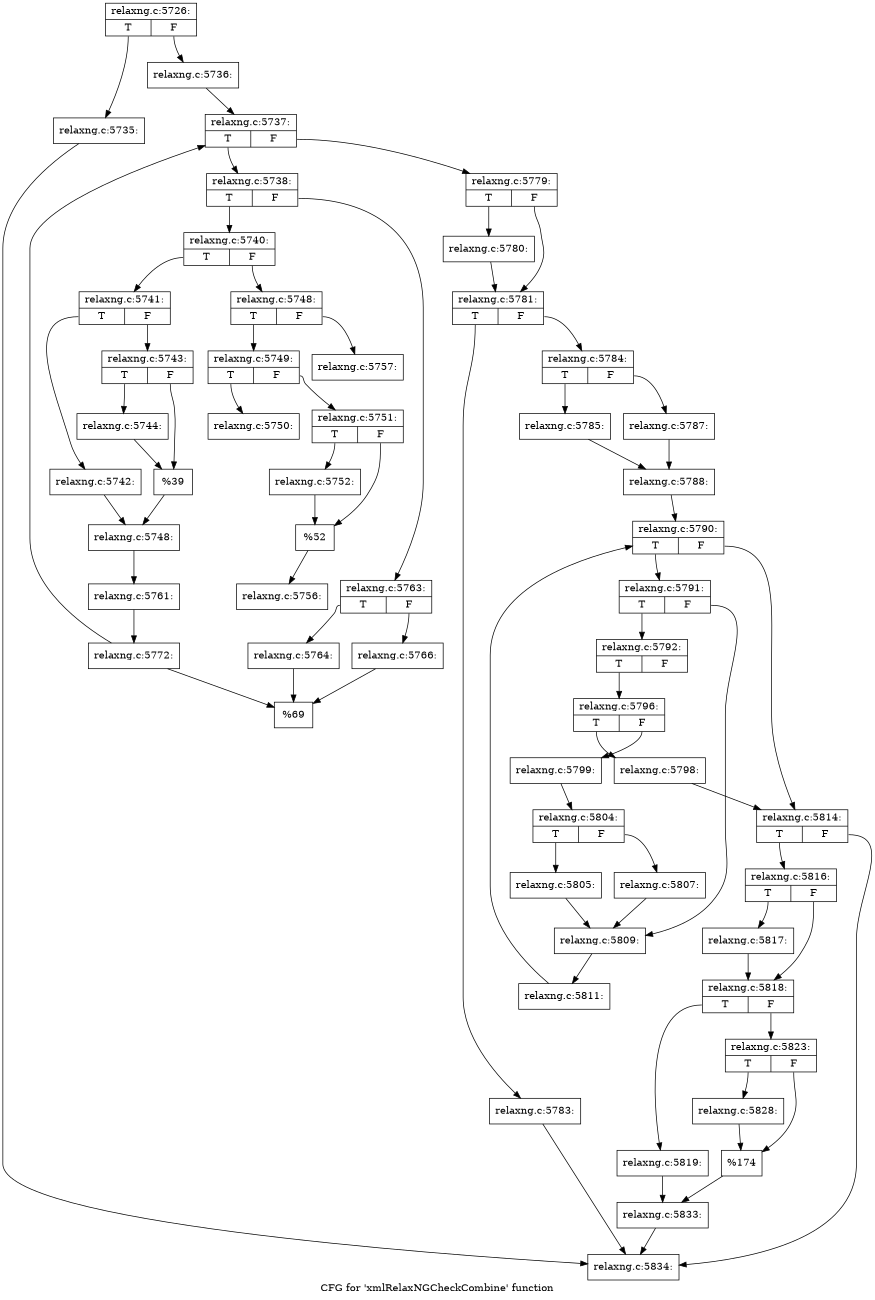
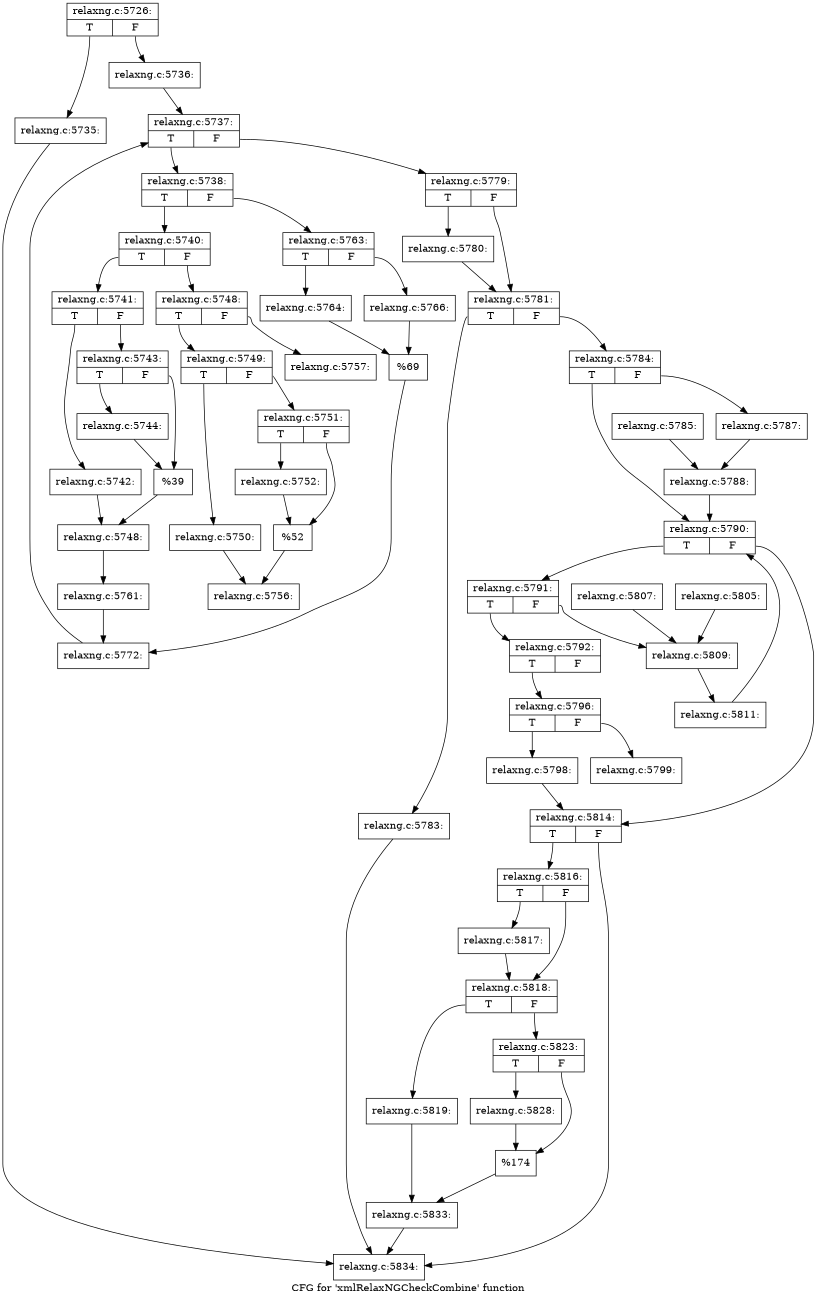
edge "relaxng.c:5784:" -> "relaxng.c:5785:": now "relaxng.c:5784:" -> "relaxng.c:5790:"
edge "relaxng.c:5750:" -> "relaxng.c:5756:": added
edge "relaxng.c:5772:" -> "%69": reversed
node "relaxng.c:5804:": removed
